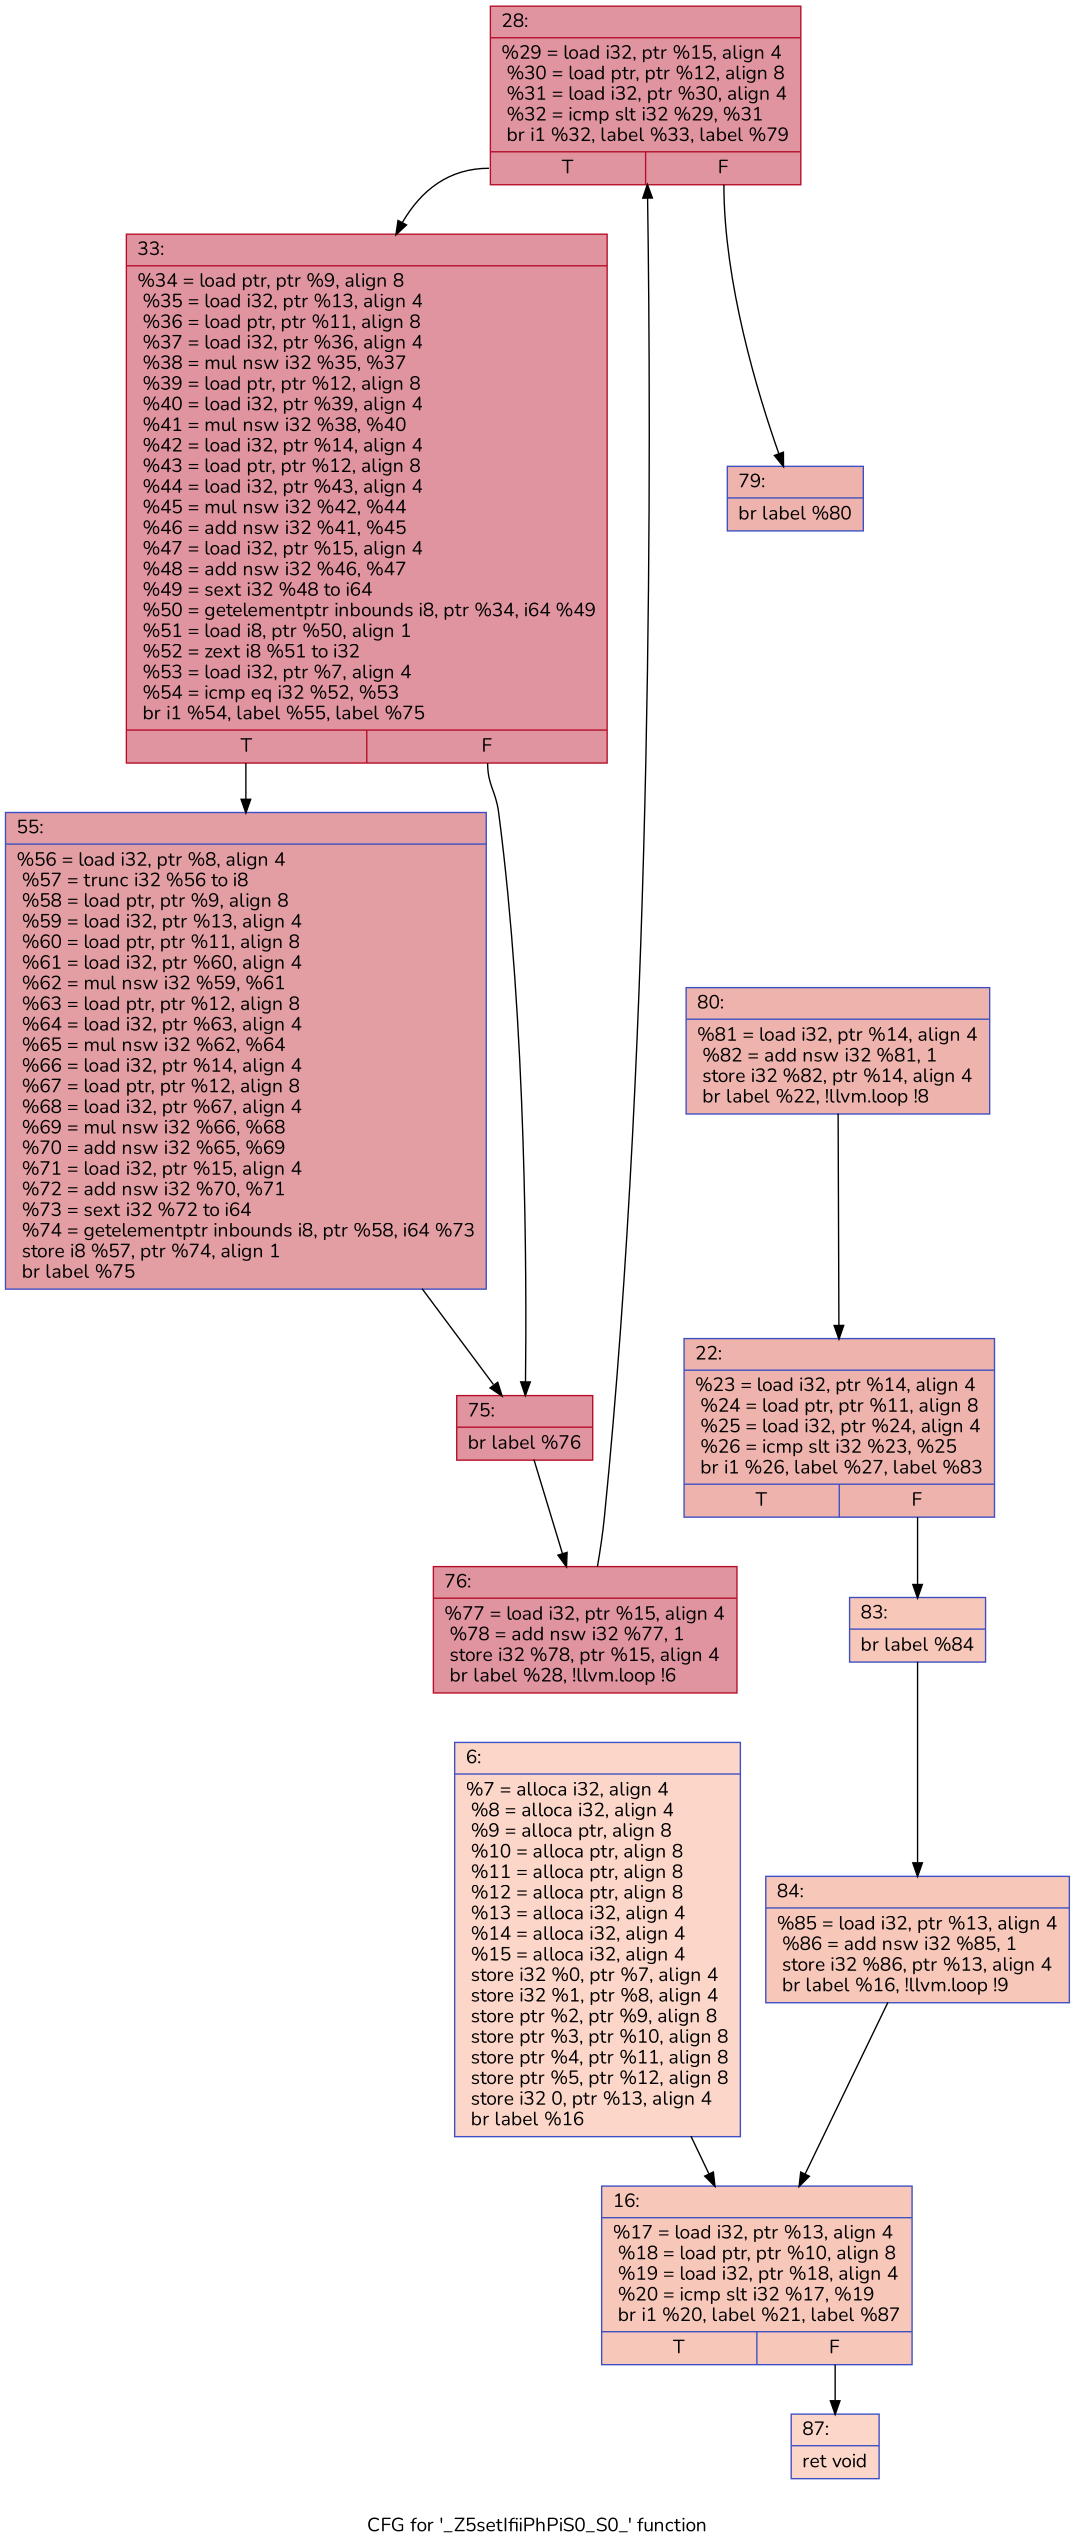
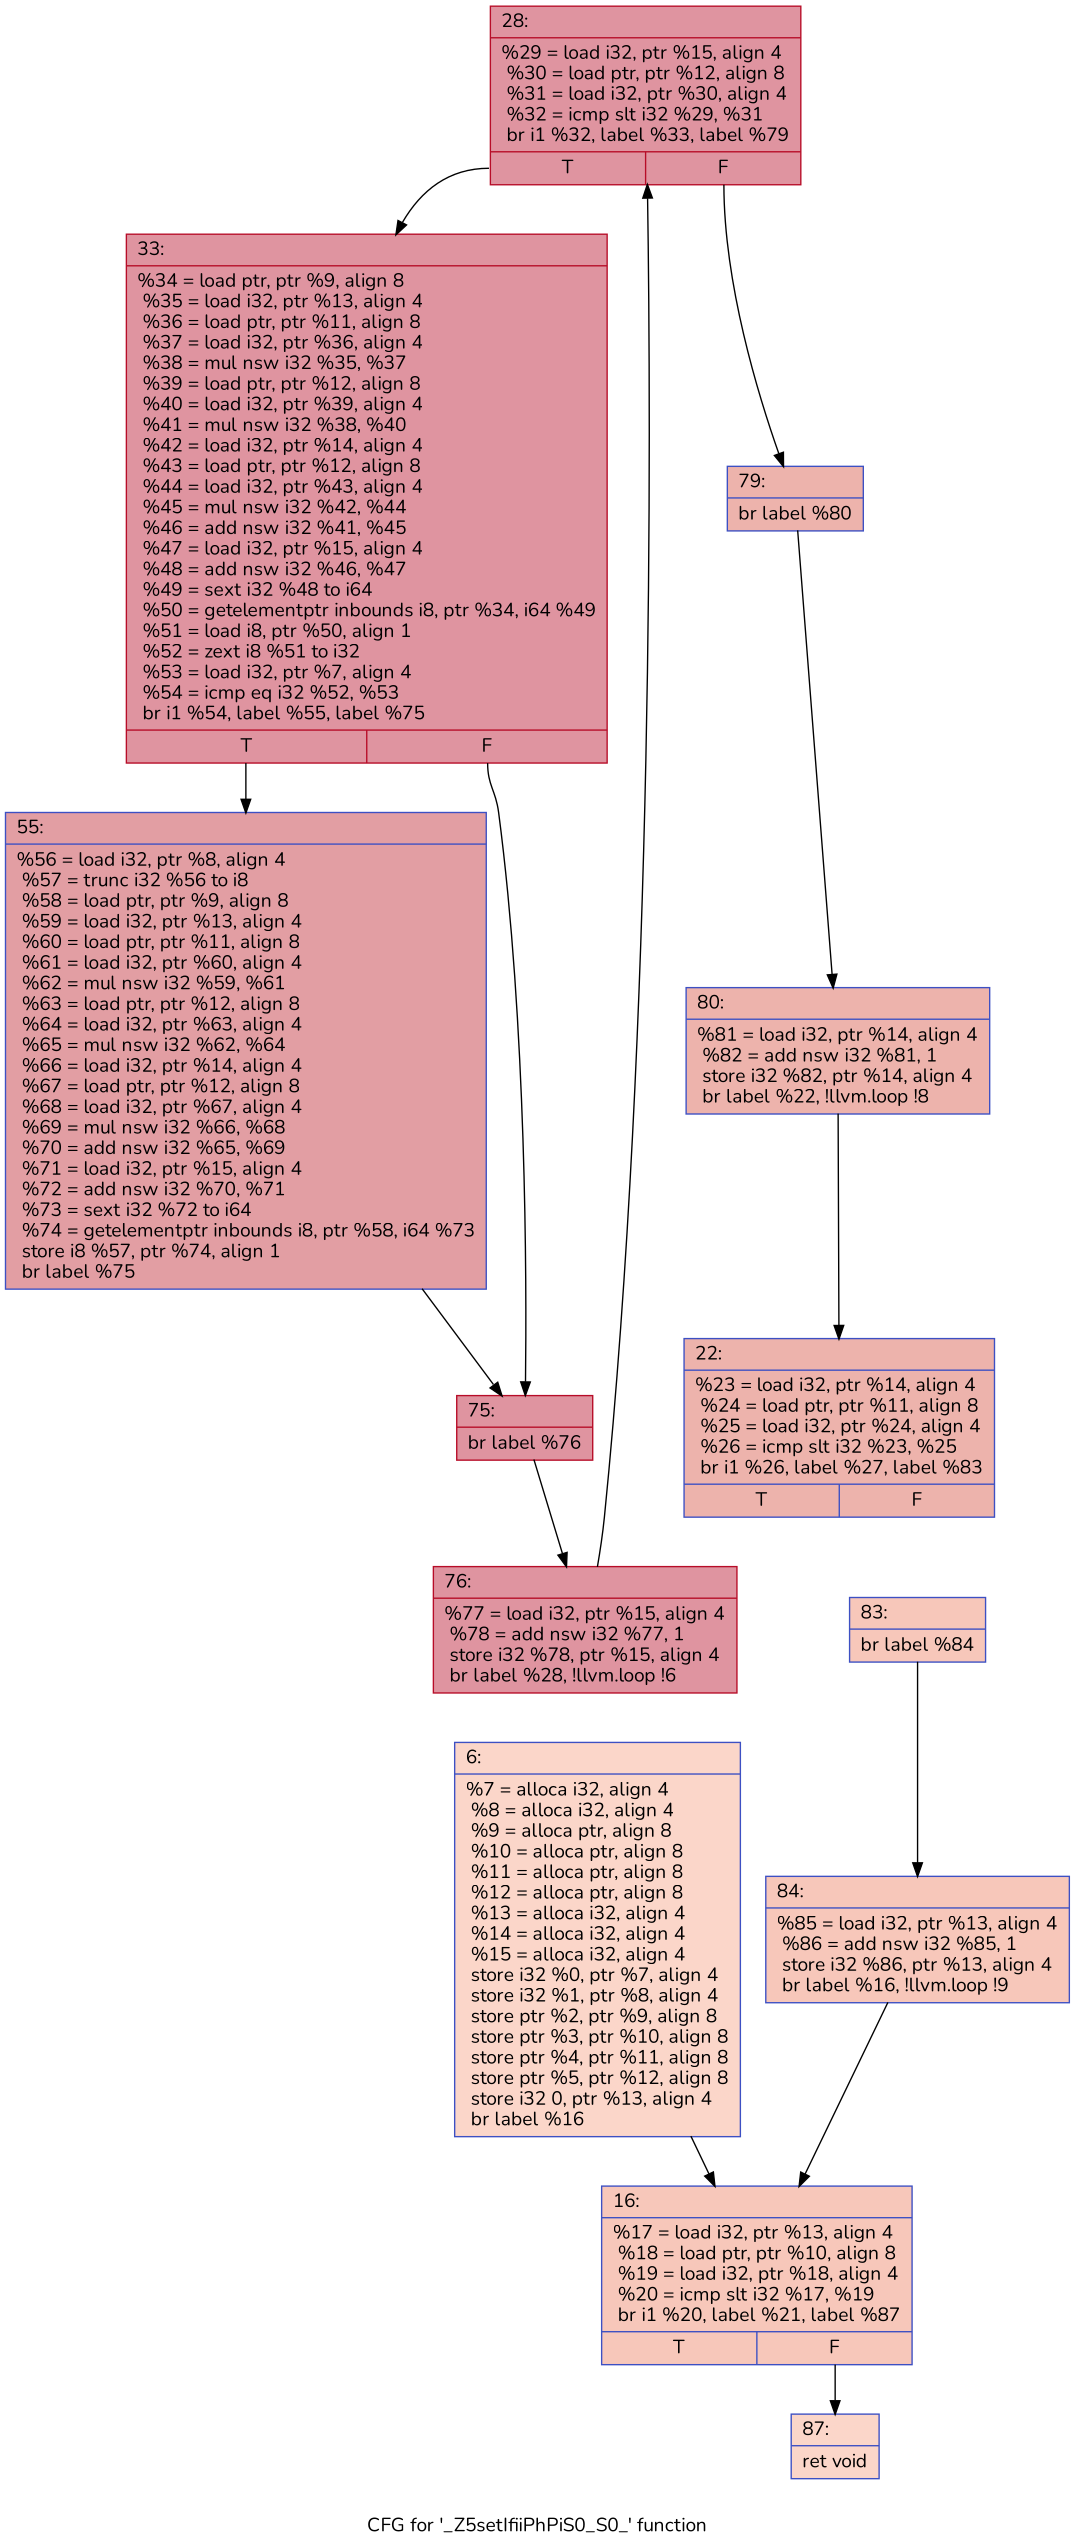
edge "79:" -> "80:": added
edge "22:" -> "83:": removed
